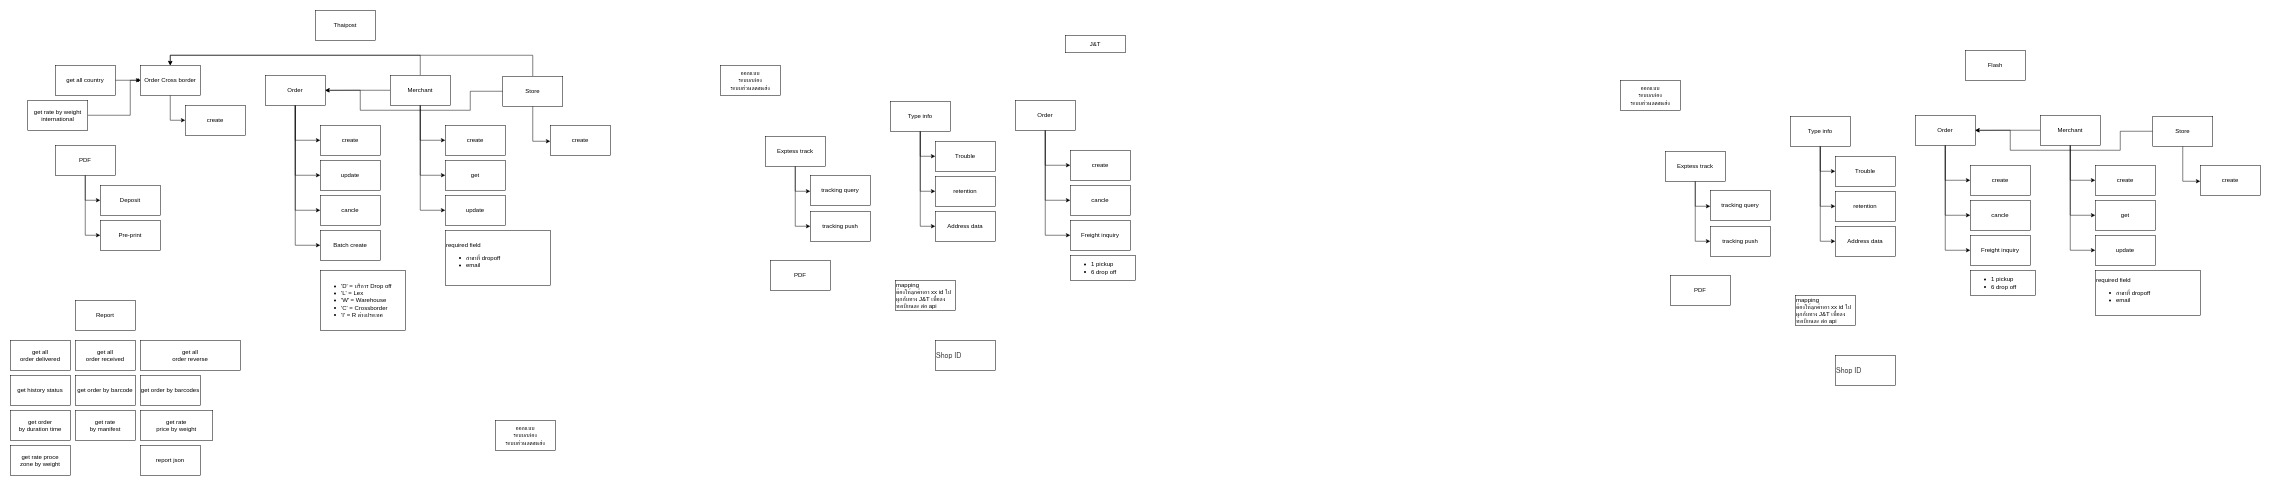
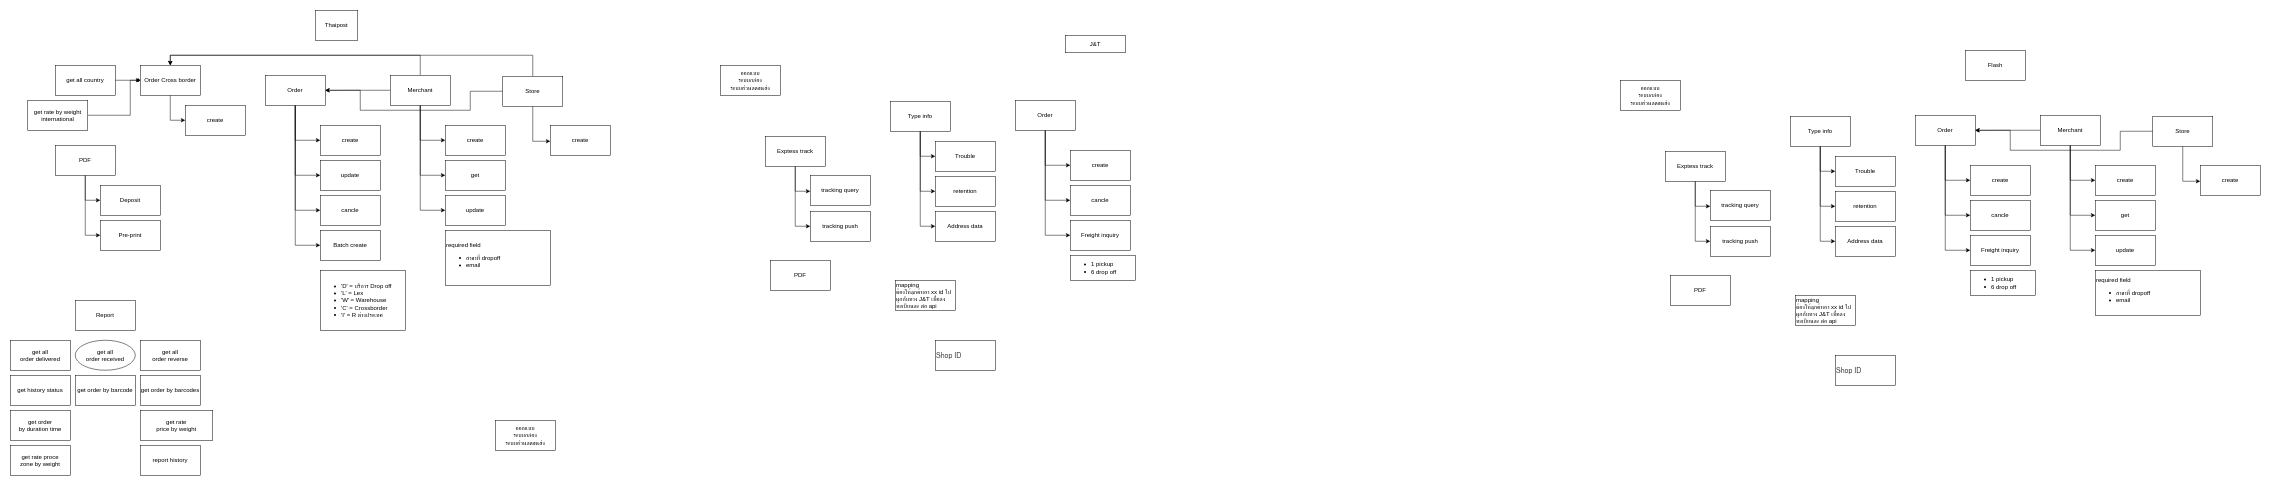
node "Thaipost": size 60x30 -> 43x30
node "get all order received": shape rectangle -> ellipse
node "get all order reverse": size 100x30 -> 60x30
node "get rate by manifest": removed
node "report json": label "report json" -> "report history"
